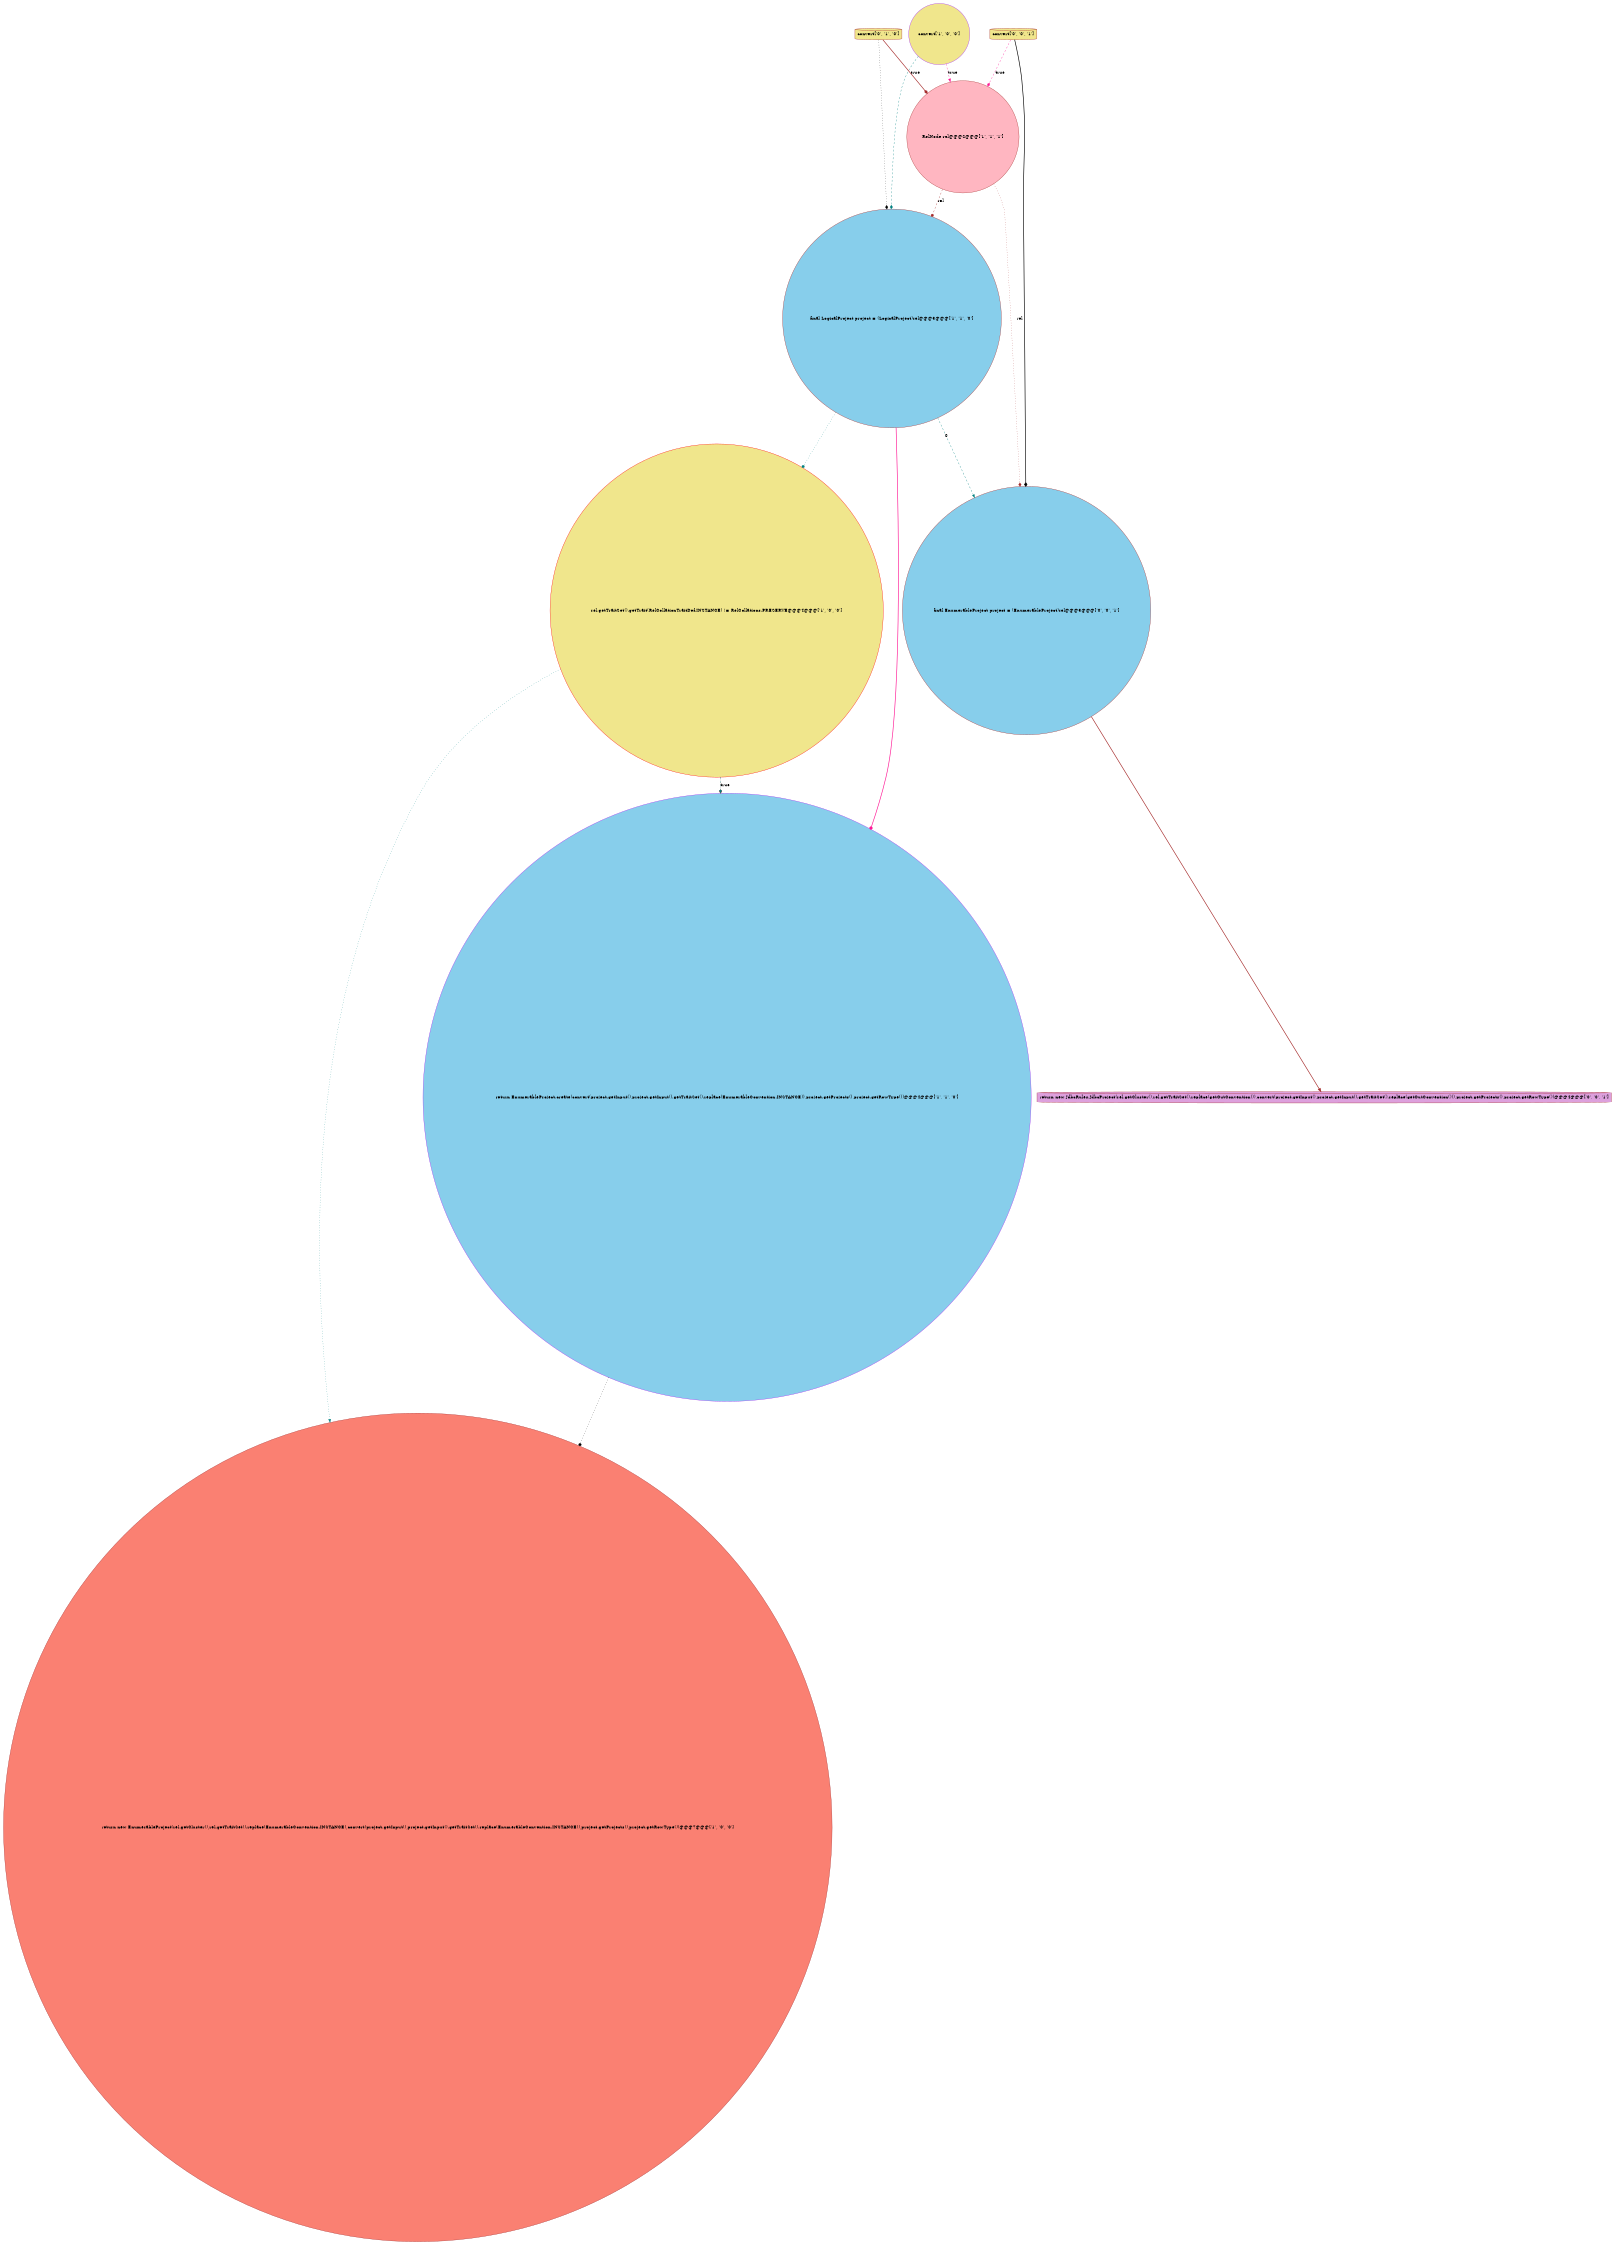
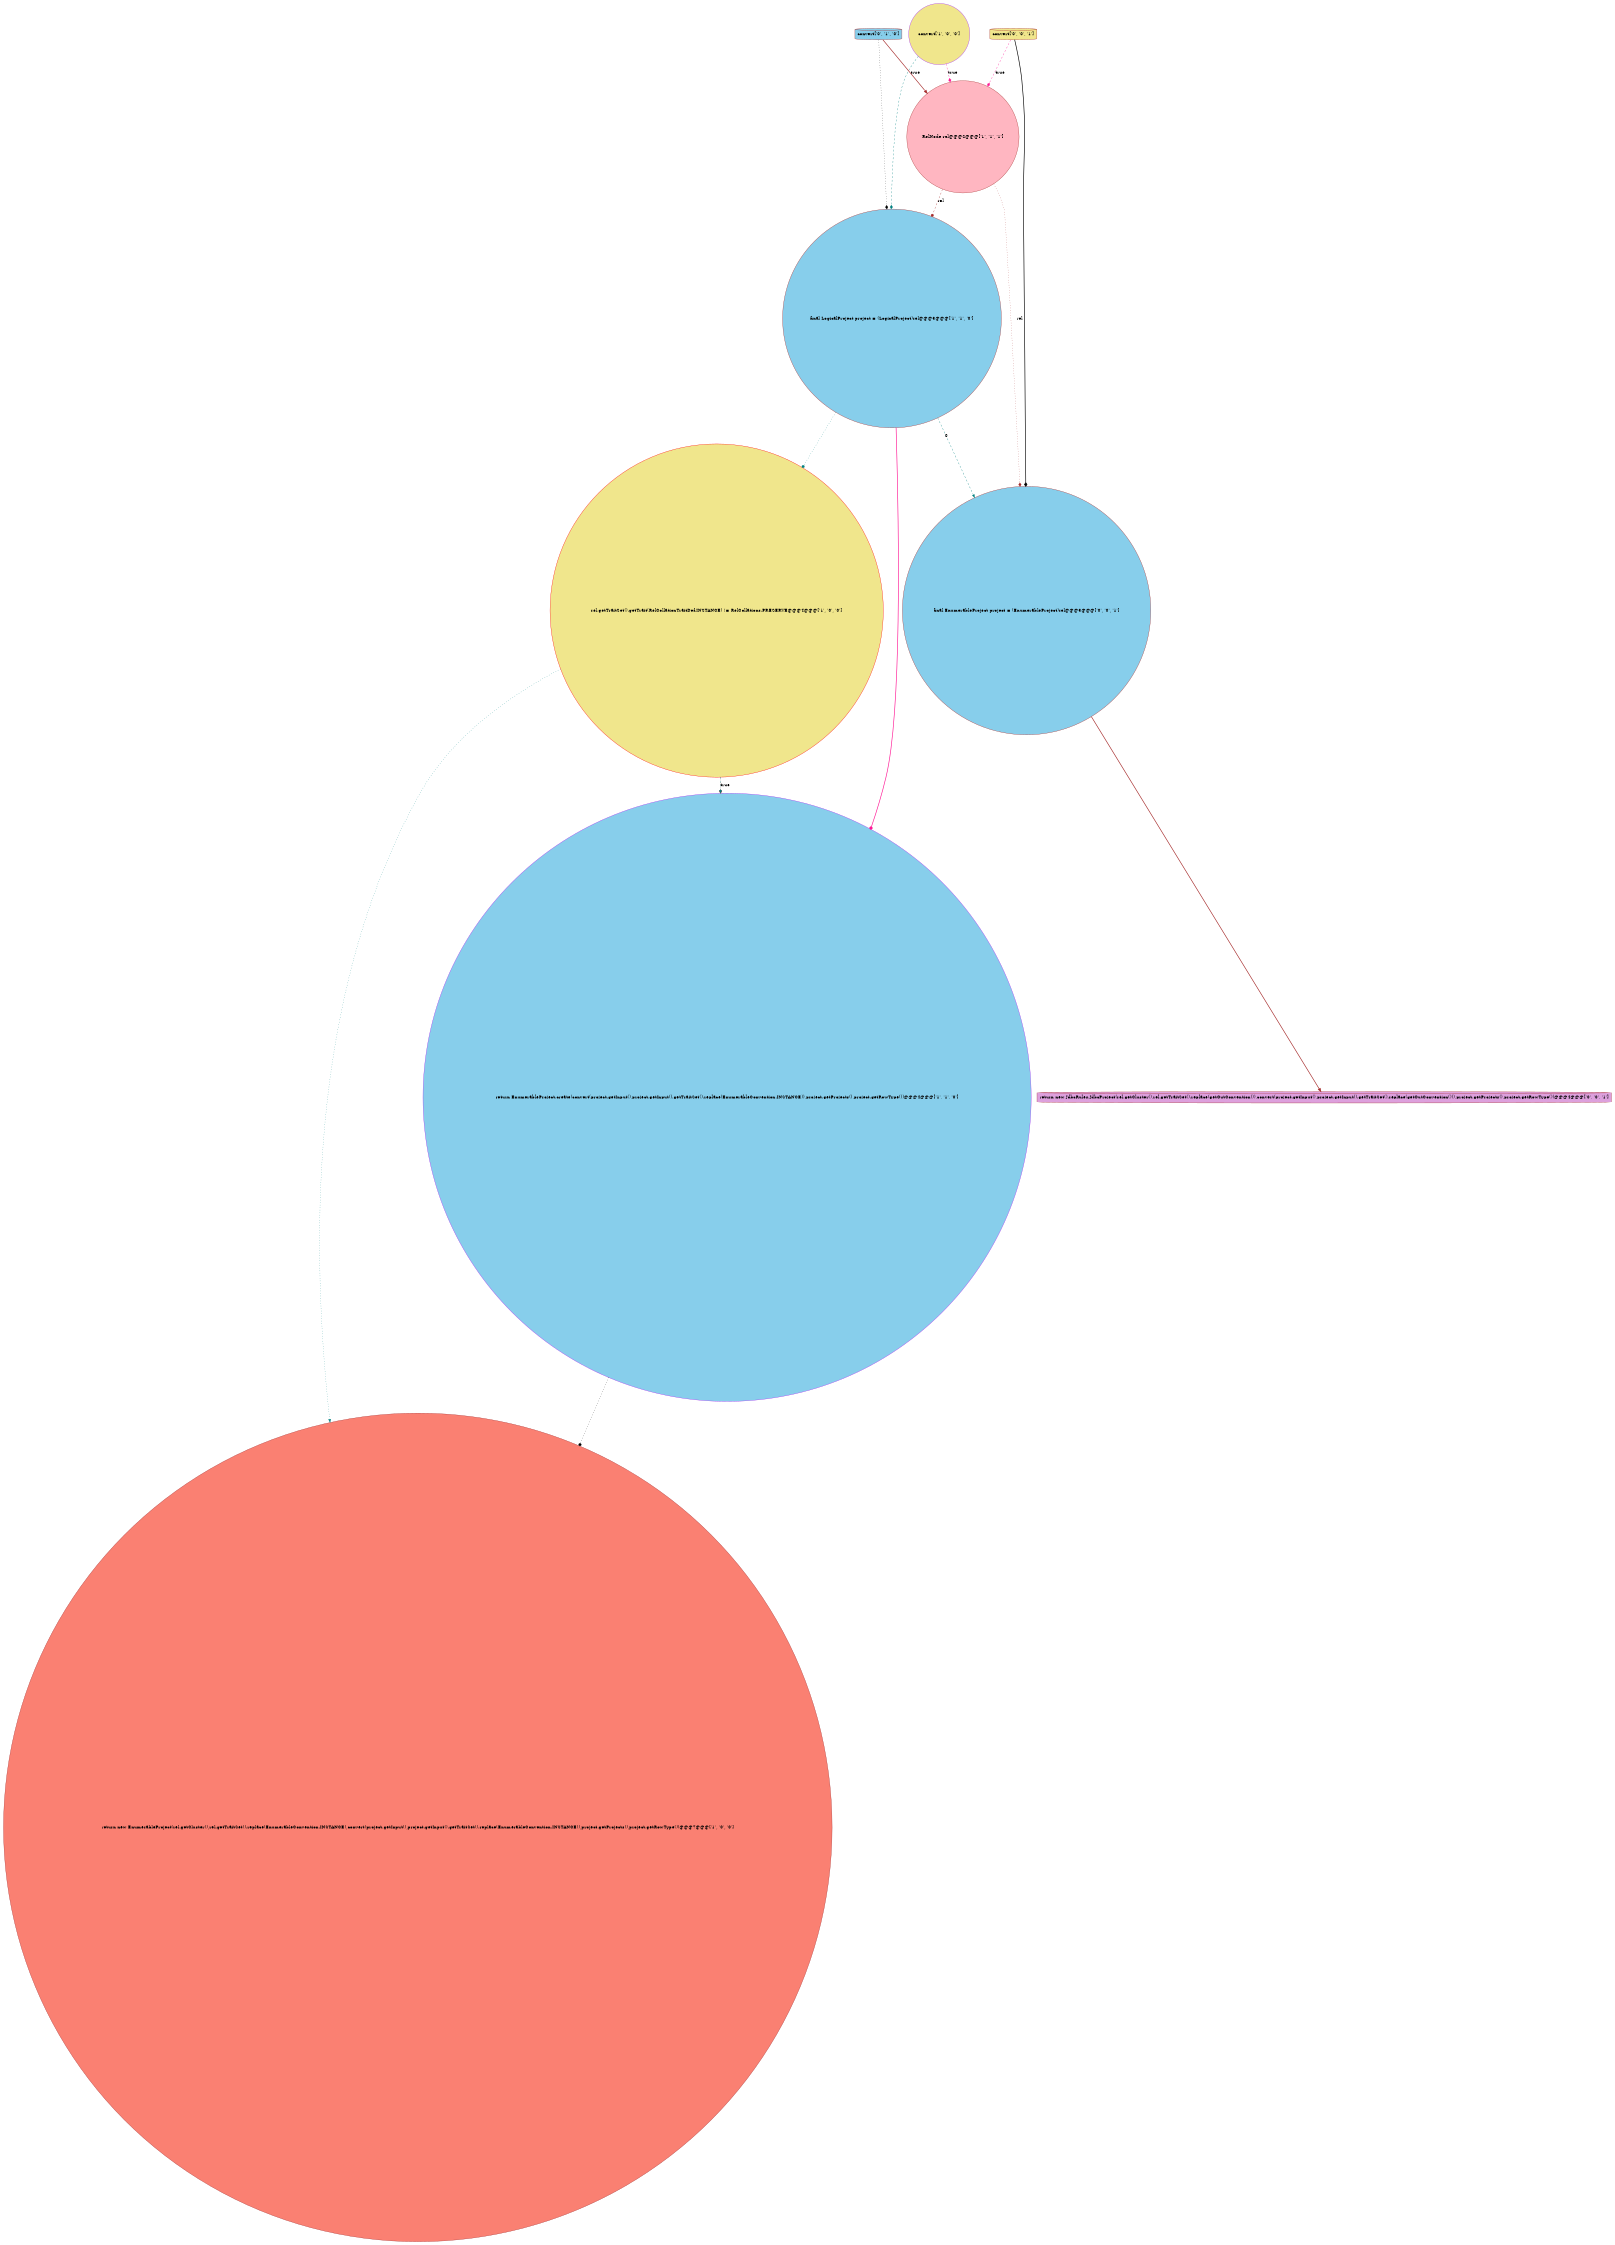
node "convert['0', '1', '0']": fillcolor khaki -> skyblue
edge "convert['0', '1', '0']" -> "RelNode rel@@@2@@@['1', '1', '1']": arrowhead diamond -> normal
edge "convert['1', '0', '0']" -> "RelNode rel@@@2@@@['1', '1', '1']": arrowhead normal -> diamond
